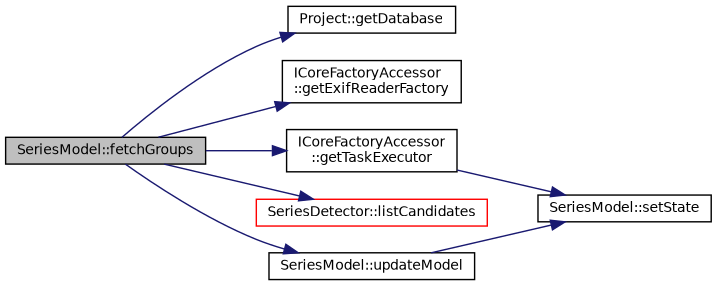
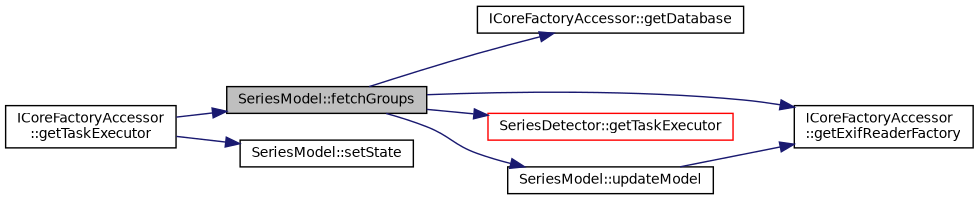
node "Project::getDatabase": label "Project::getDatabase" -> "ICoreFactoryAccessor::getDatabase"
edge "SeriesModel::fetchGroups" -> "ICoreFactoryAccessor ::getTaskExecutor": reversed
node "SeriesDetector::listCandidates": label "SeriesDetector::listCandidates" -> "SeriesDetector::getTaskExecutor"
edge "SeriesModel::updateModel" -> "SeriesModel::setState": now "SeriesModel::updateModel" -> "ICoreFactoryAccessor ::getExifReaderFactory"
